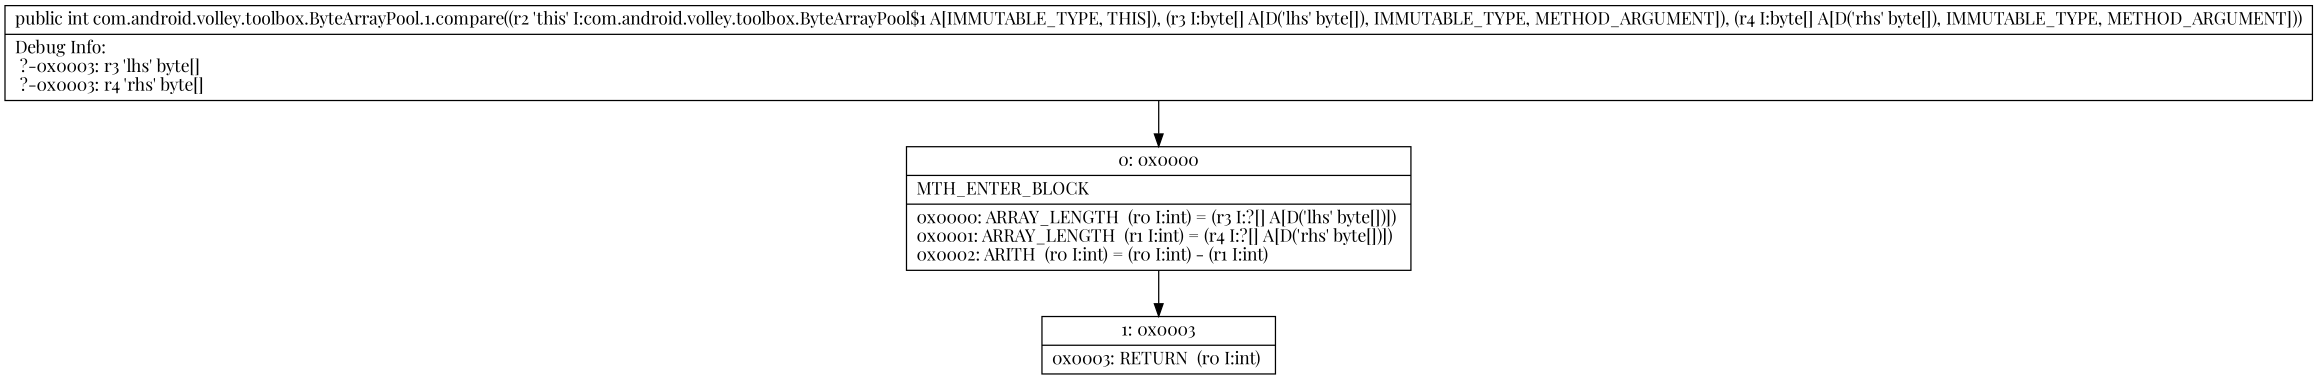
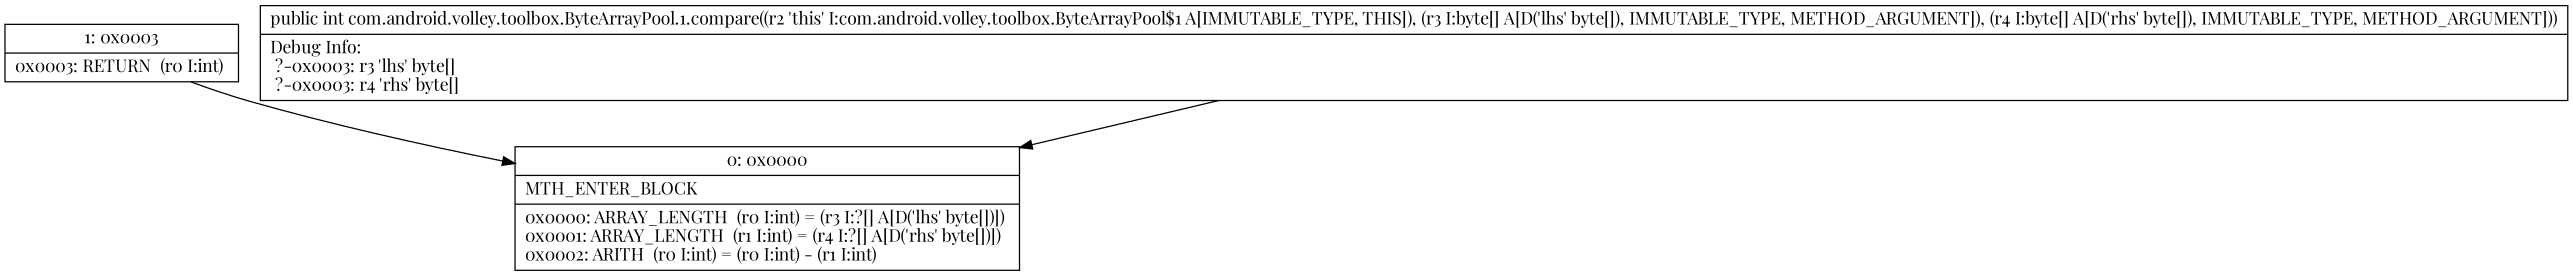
edge "0: 0x0000" -> "1: 0x0003": reversed
